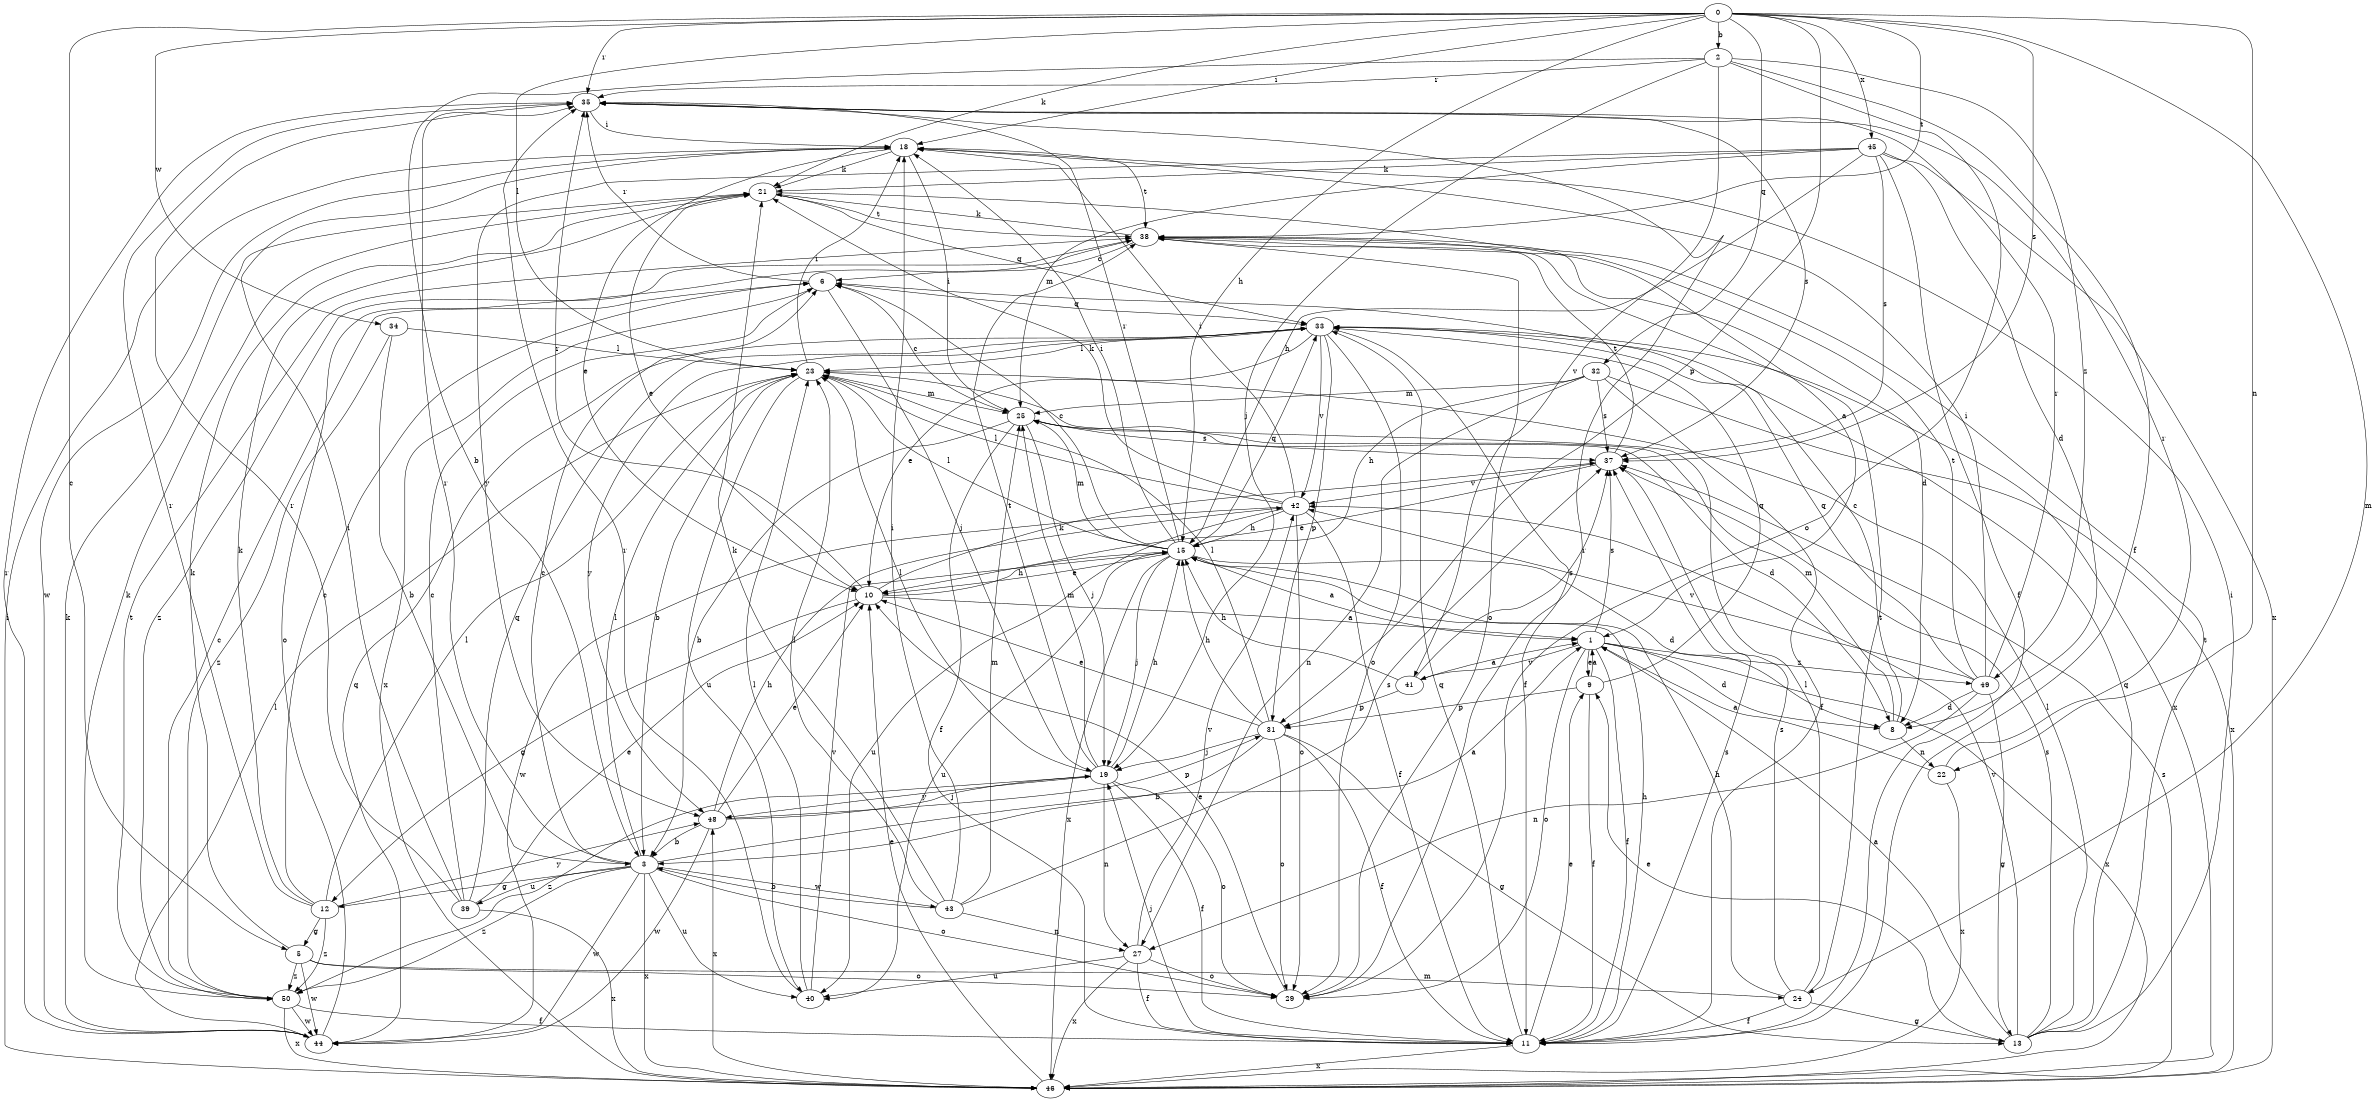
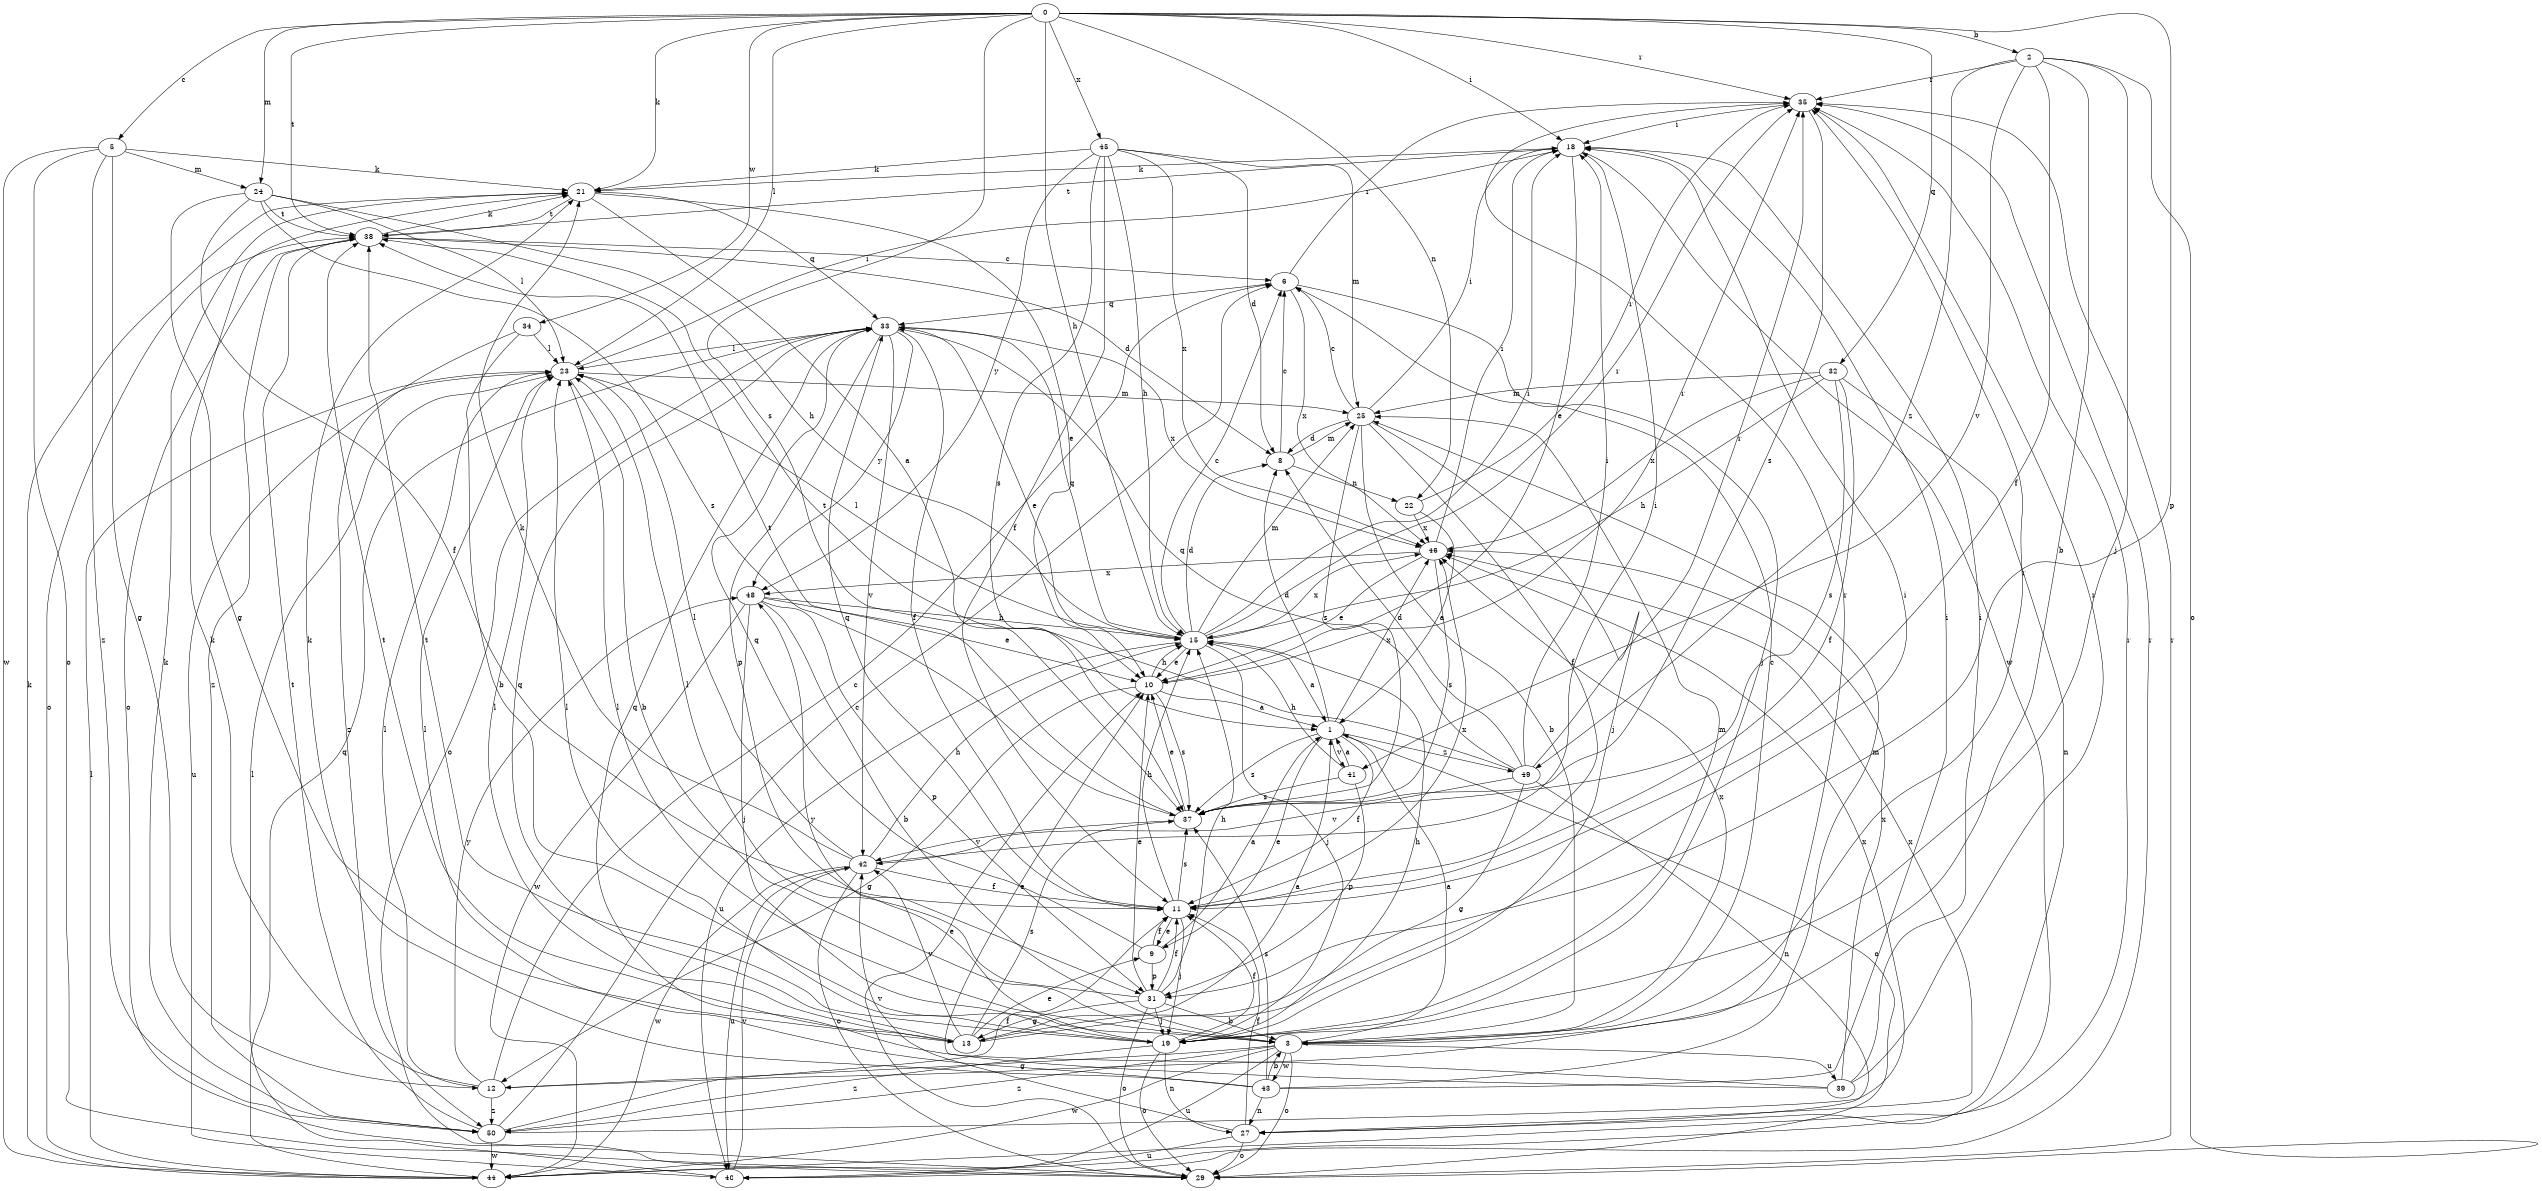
edge "18" -> "25": reversed
edge "39" -> "6": removed, label "c"
edge "10" -> "37": label "k" -> "s"
edge "12" -> "5": reversed
